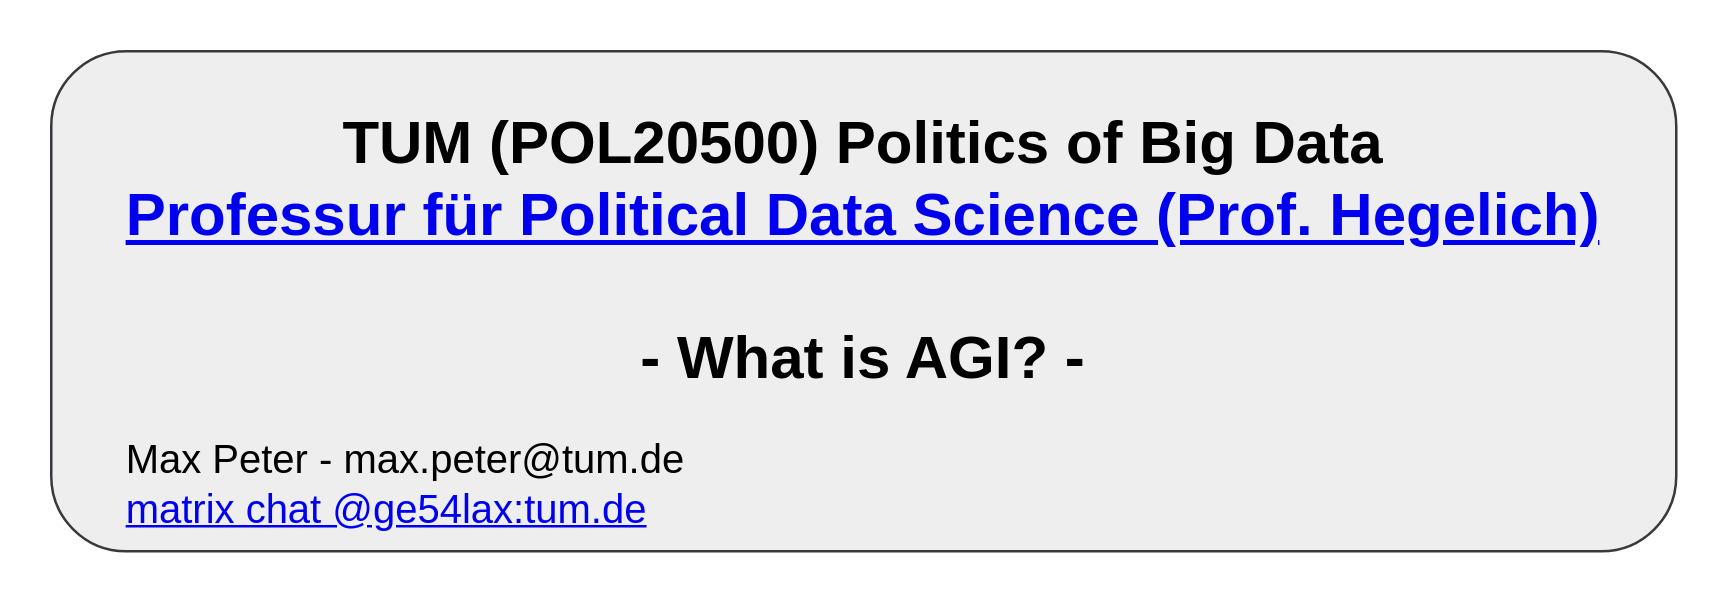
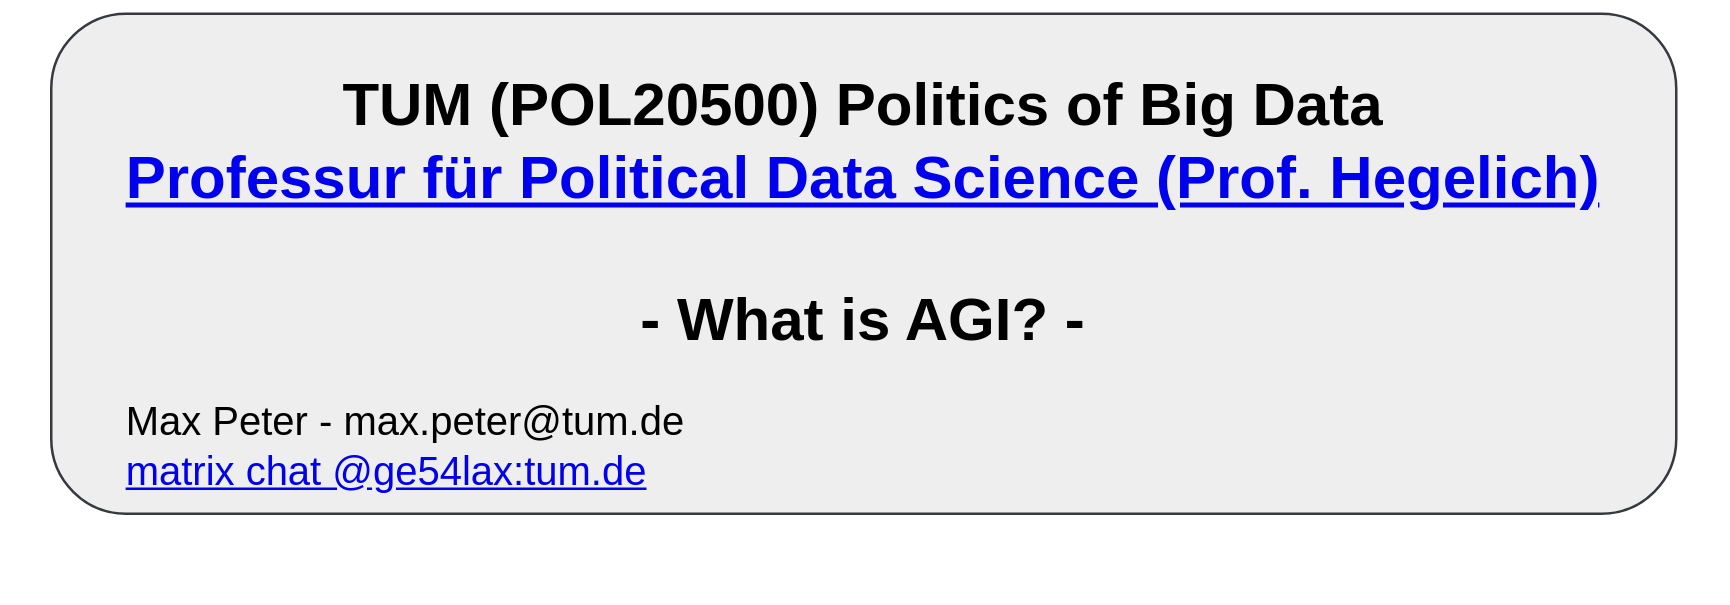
node "TUM (POL20500) Politics of Big Data Professur für Political Data Science (Prof. Hegelich) - What is AGI? - Max Peter - max.peter@tum.de matrix chat @ge54lax:tum.de": moved (864, 301) -> (864, 264)
